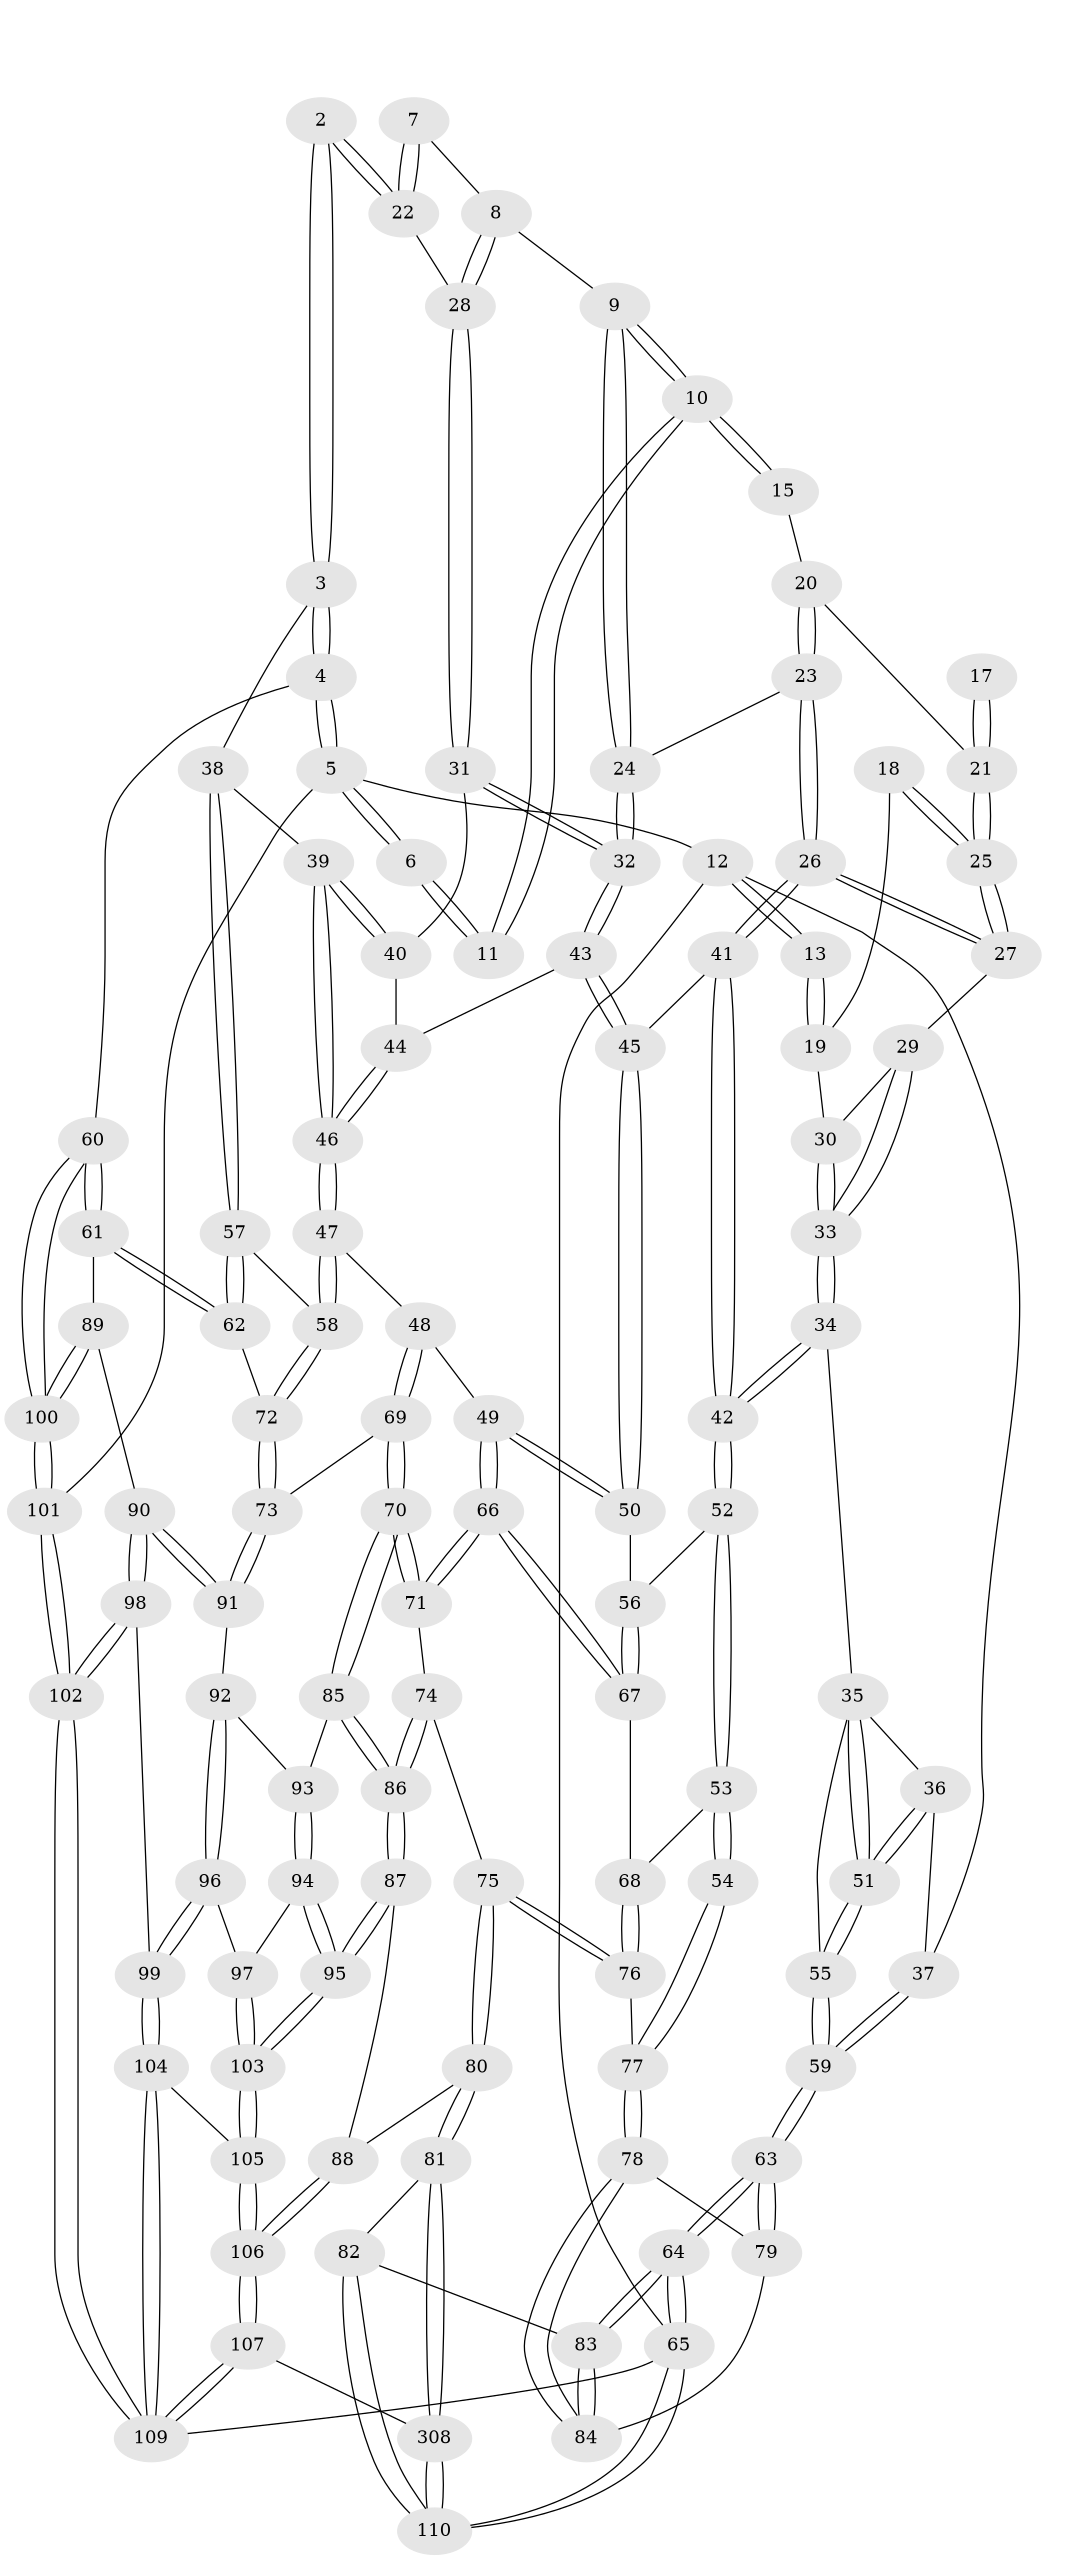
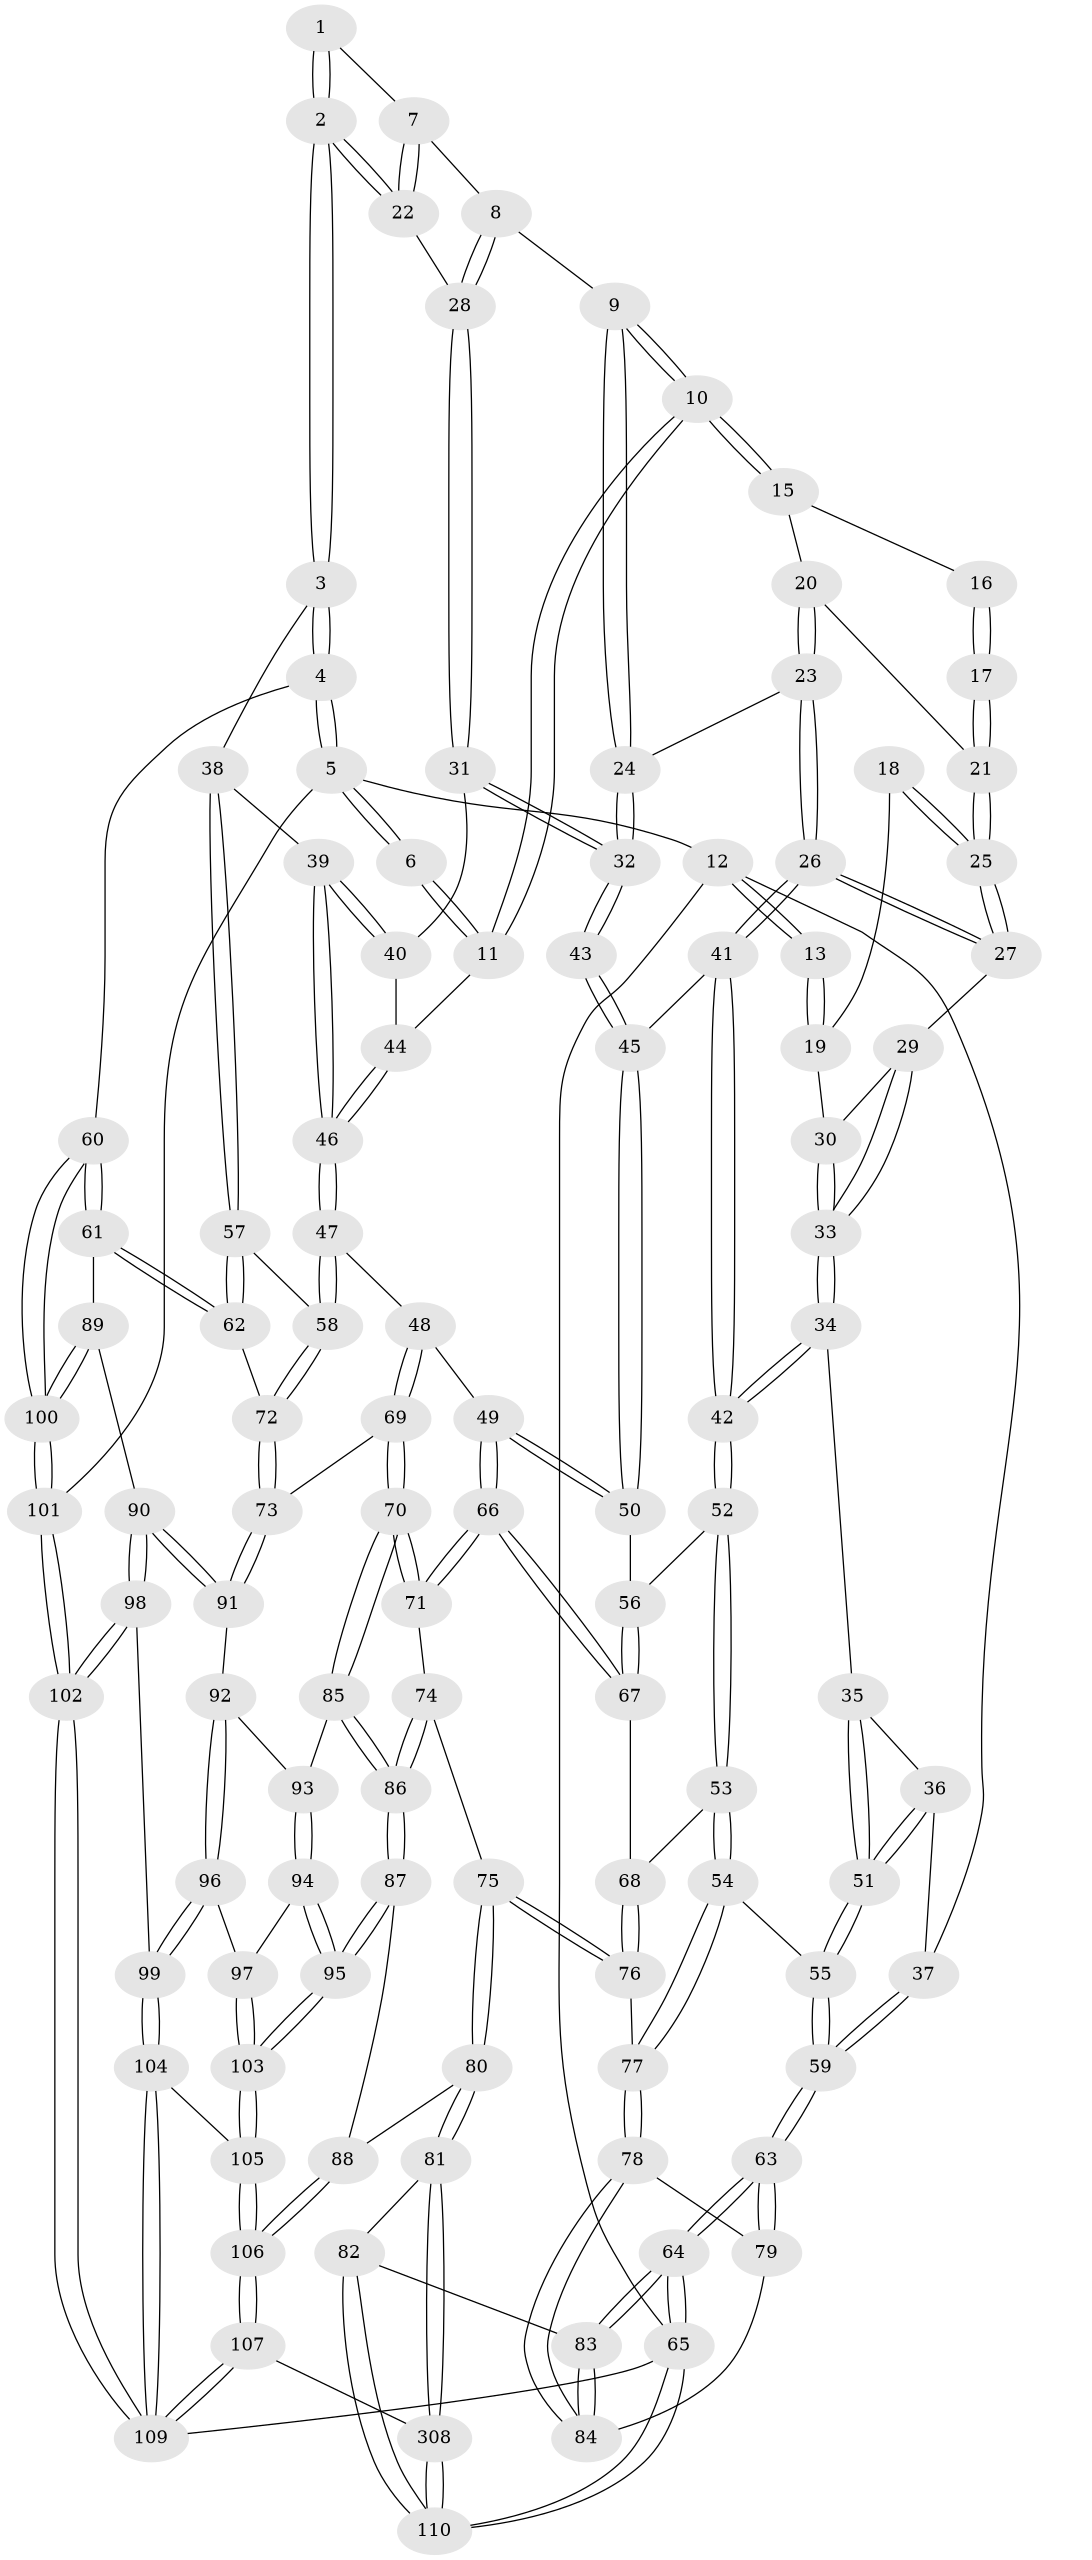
node "1": added
node "16": added
edge "43" -- "44": now "11" -- "44"
edge "35" -- "55": now "54" -- "55"
